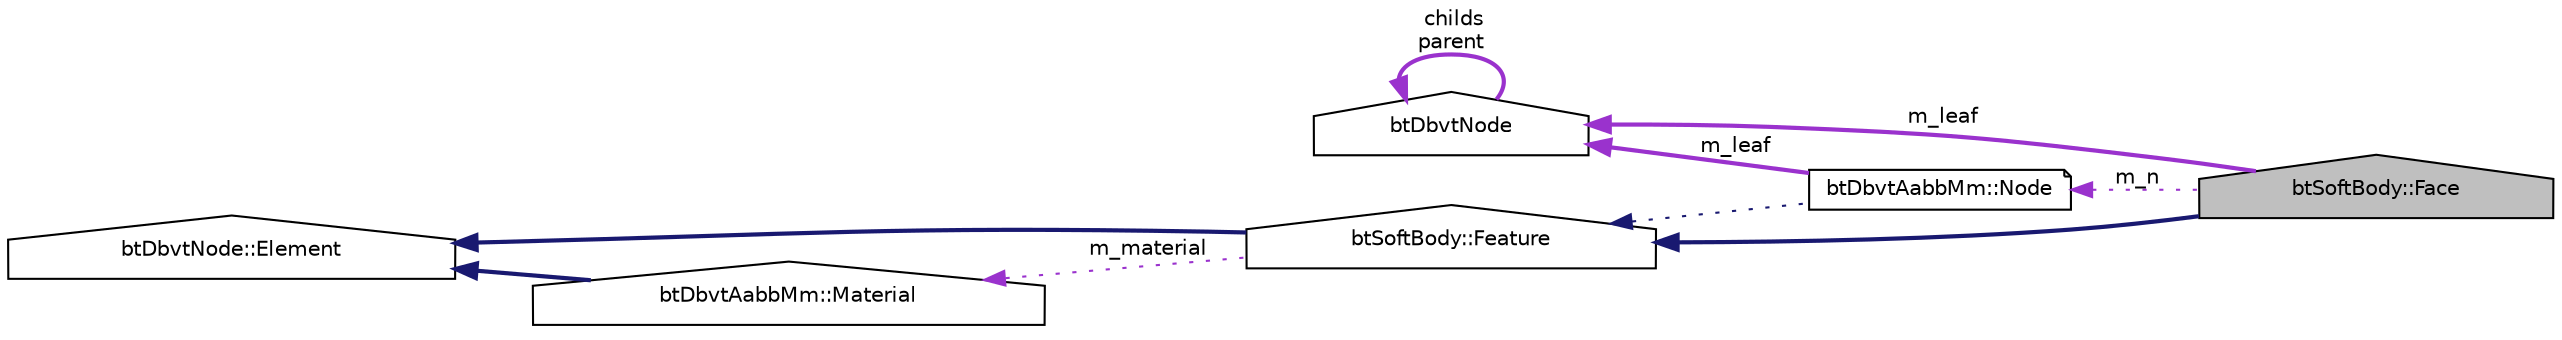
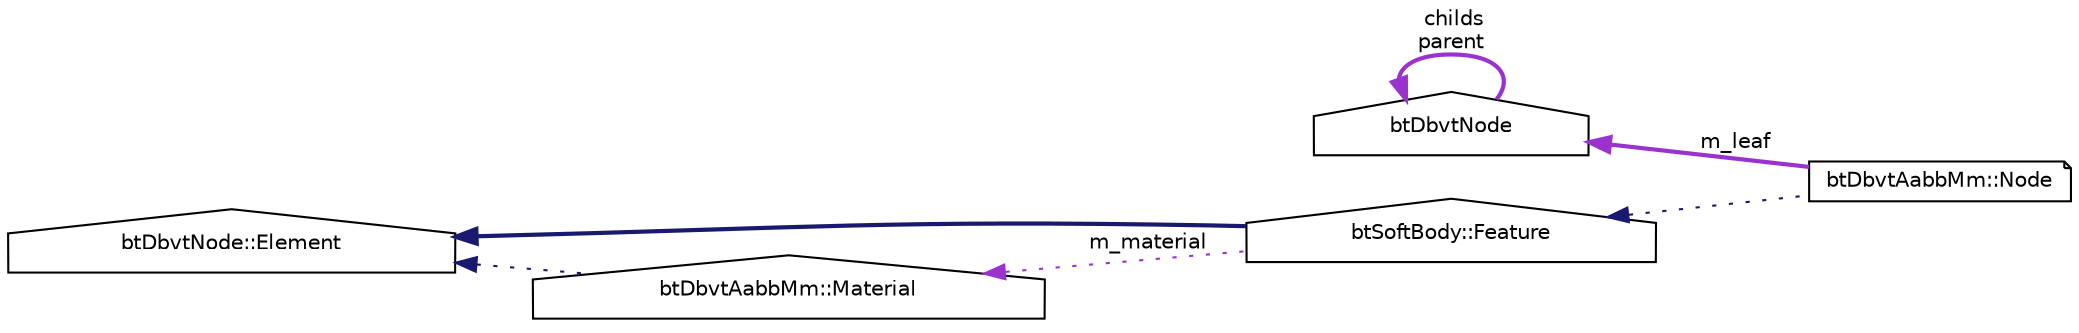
node "btSoftBody::Face": removed
edge "btDbvtAabbMm::Material" -> "btDbvtNode::Element": style bold -> dotted
